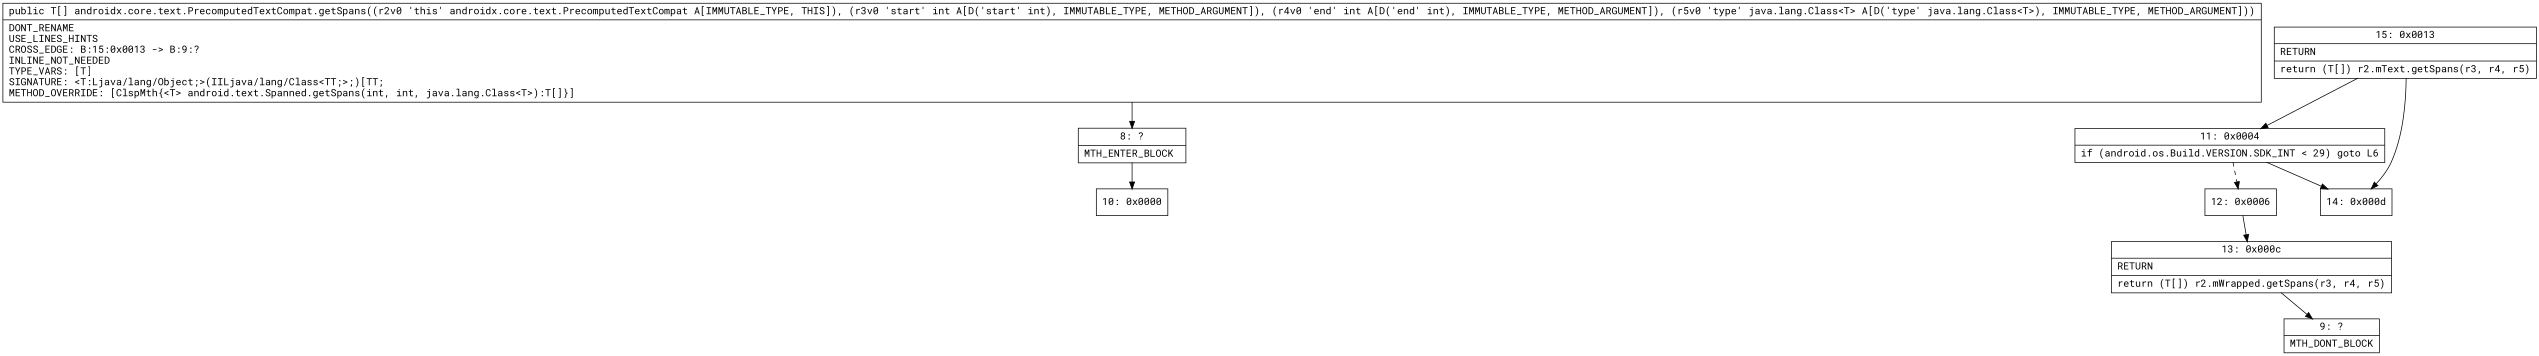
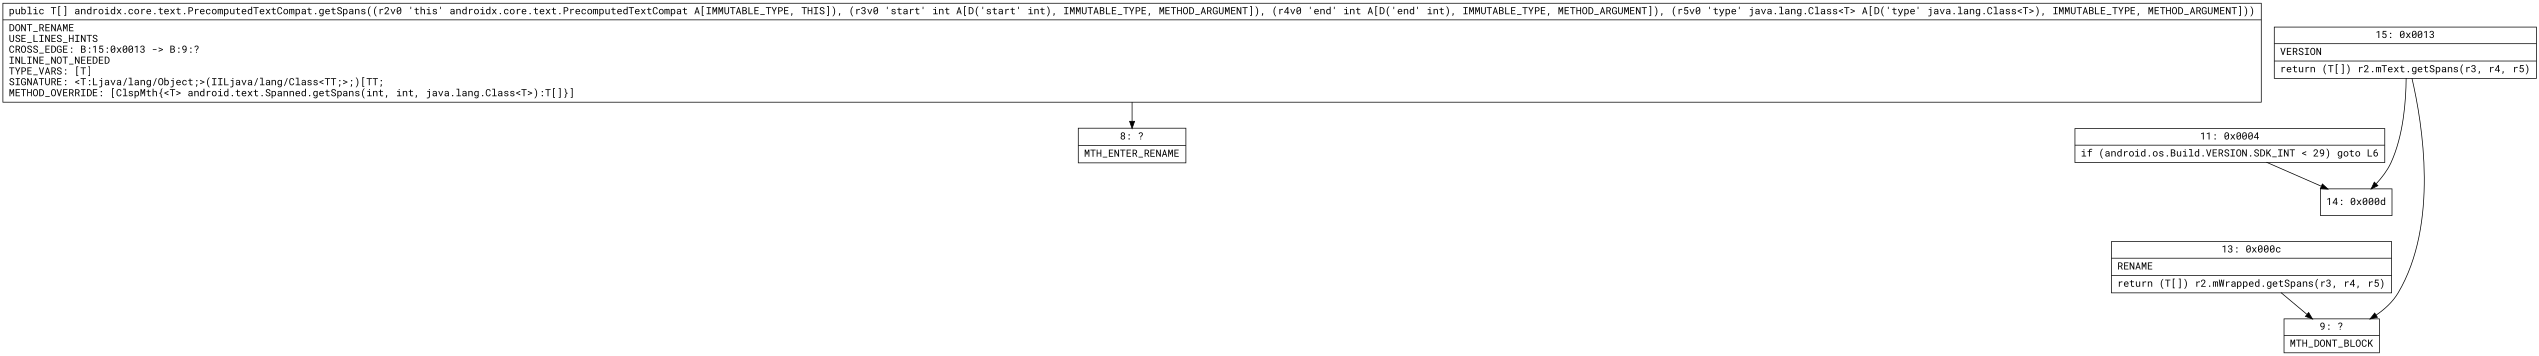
node "15: 0x0013": text "RETURN" -> "VERSION"
edge "15: 0x0013" -> "11: 0x0004": now "15: 0x0013" -> "9: ?"
node "8: ?": text "MTH_ENTER_BLOCK" -> "MTH_ENTER_RENAME"
node "10: 0x0000": removed
node "12: 0x0006": removed
node "13: 0x000c": text "RETURN" -> "RENAME"
